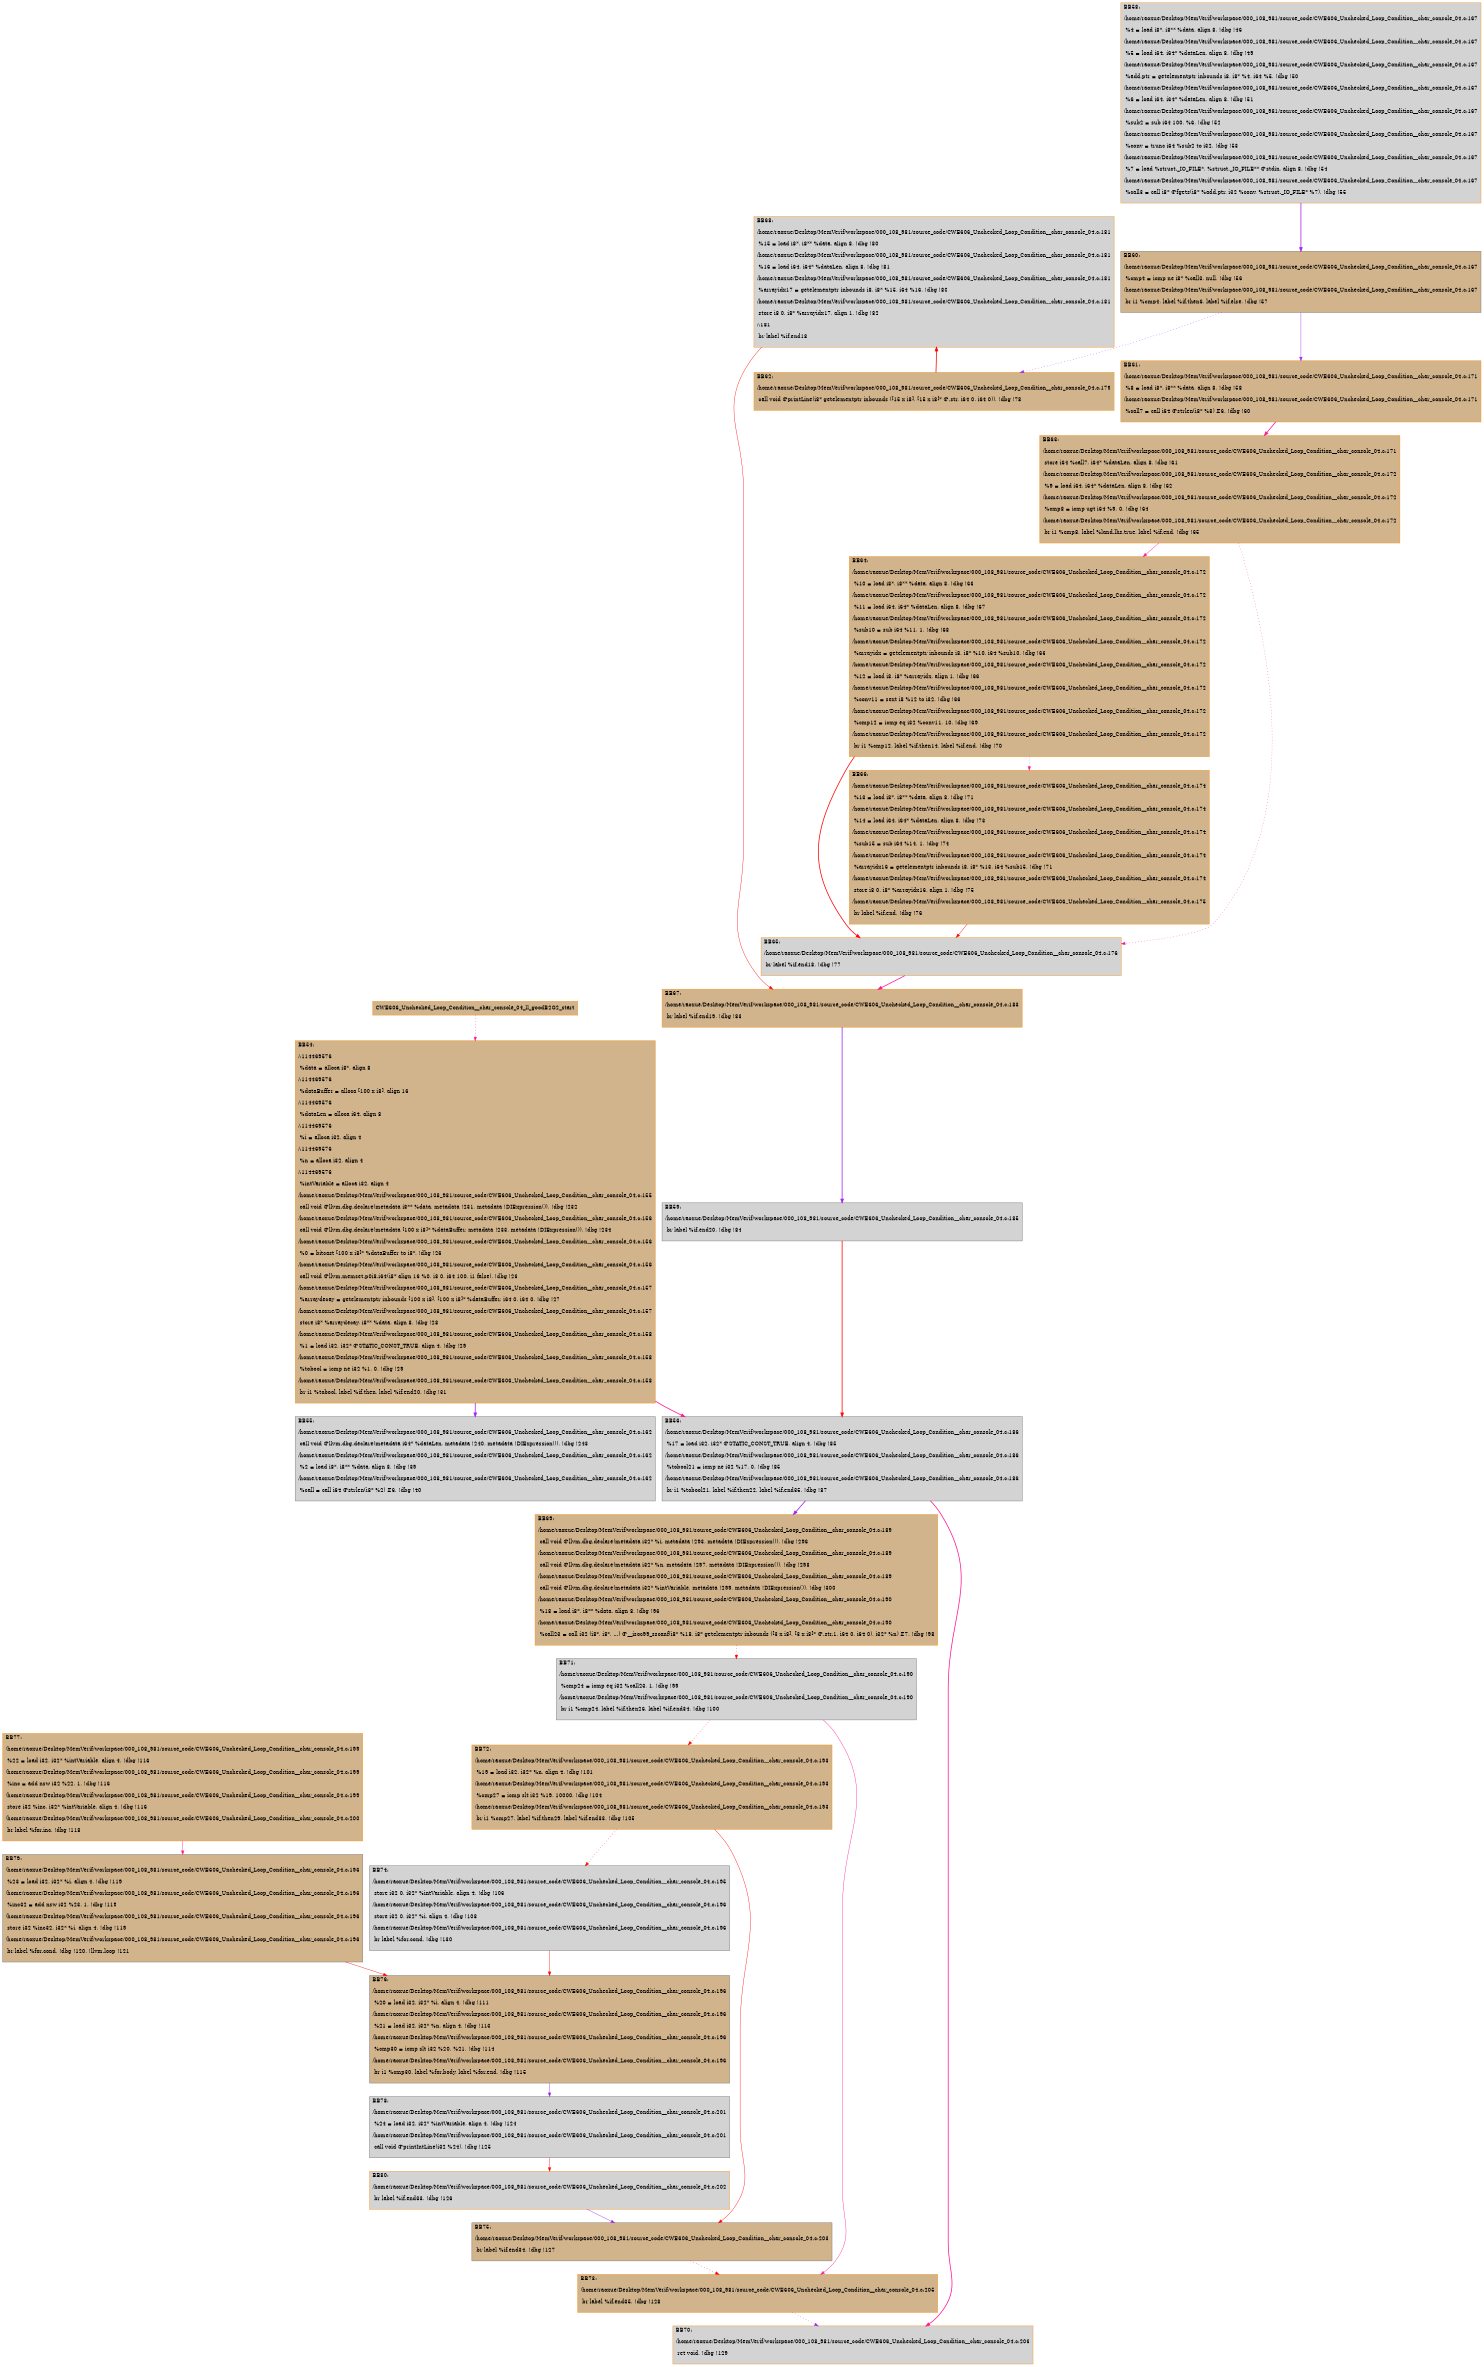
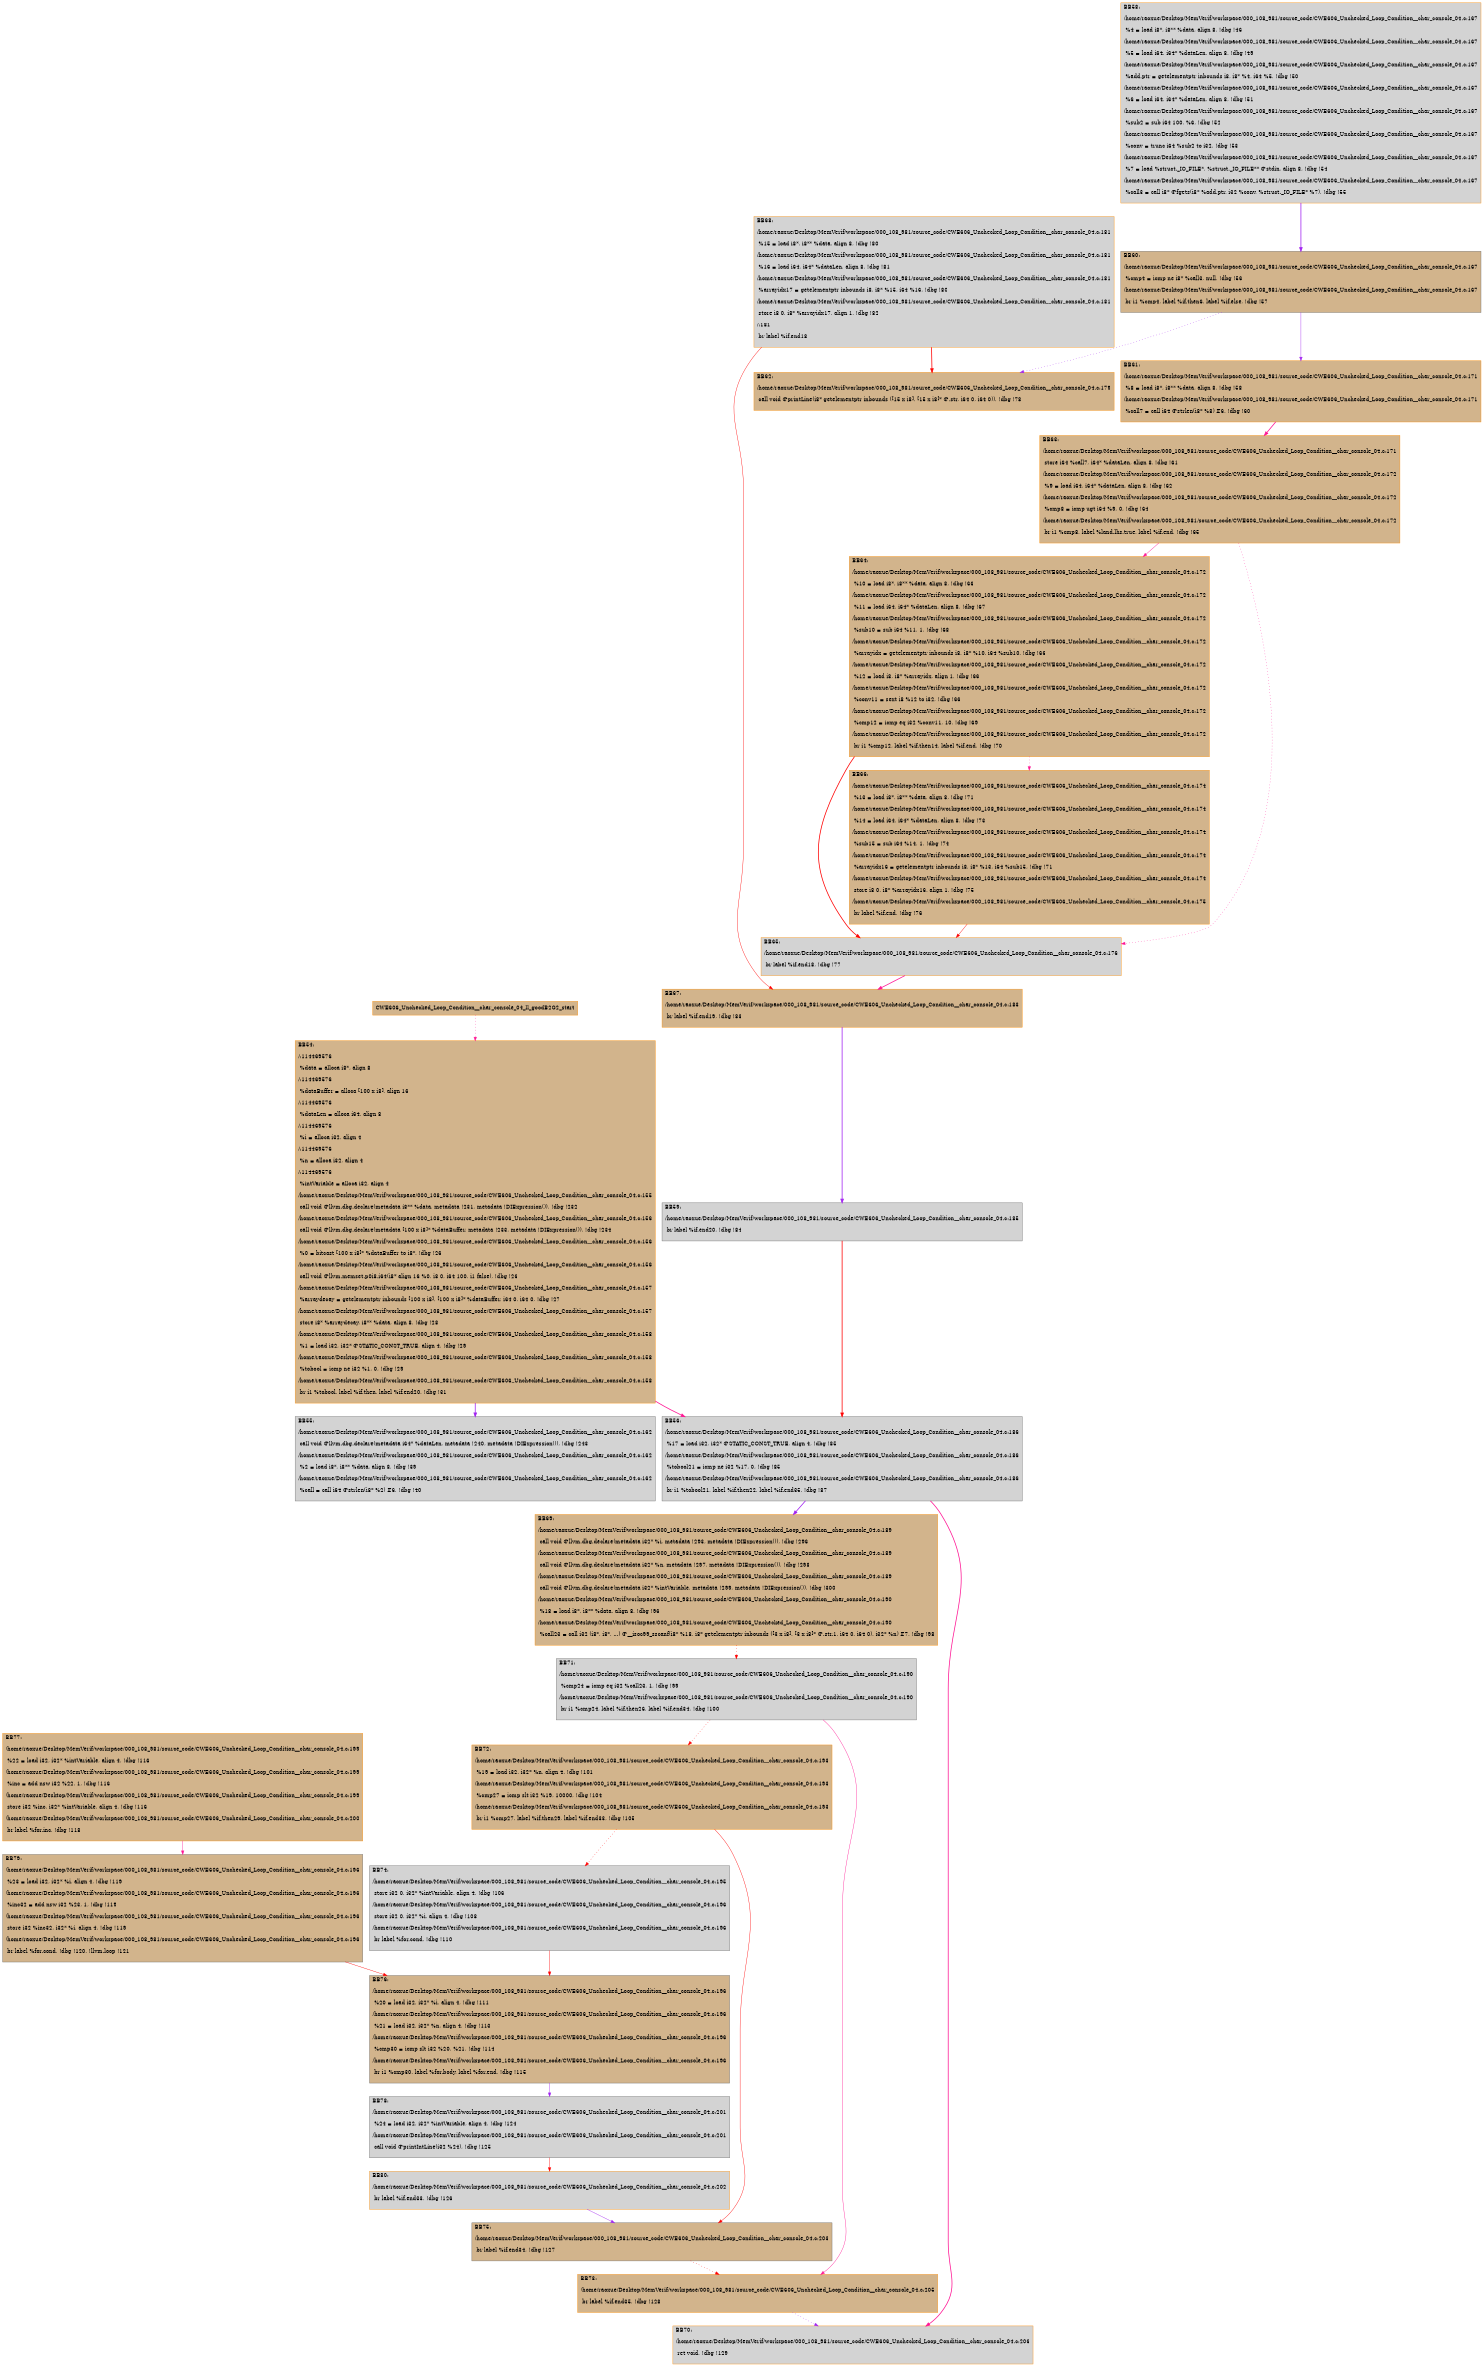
edge "BB62:" -> "BB68:": reversed
node "BB74:": text "br label %for.cond, !dbg !130" -> "br label %for.cond, !dbg !110"
